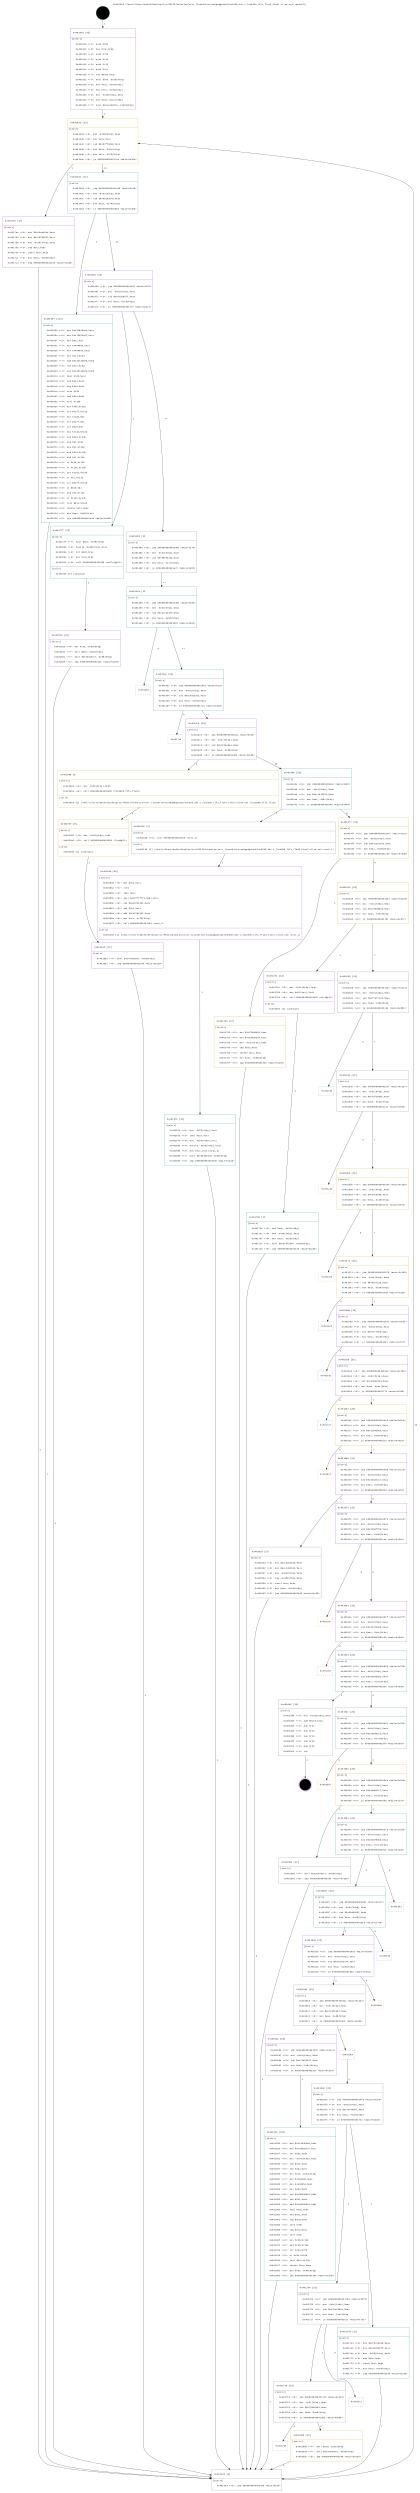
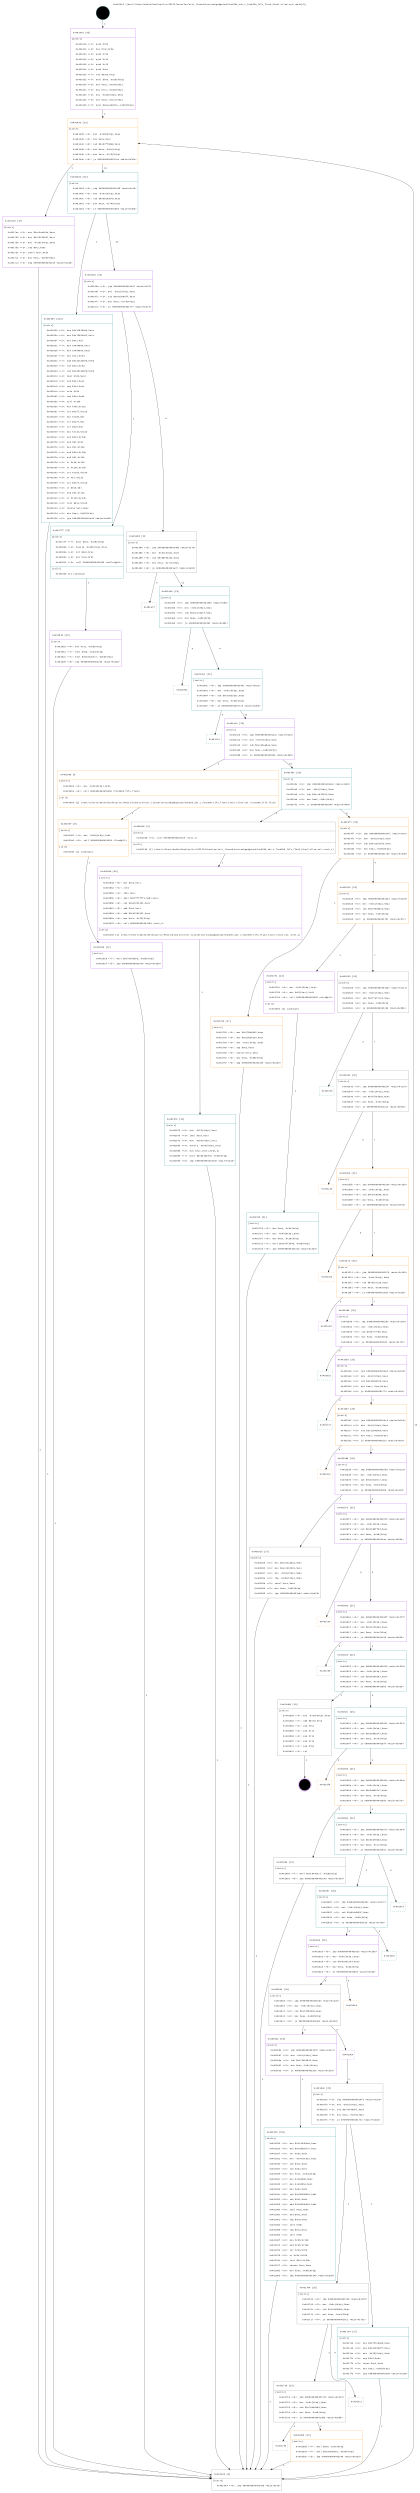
node "0x401a72": added
